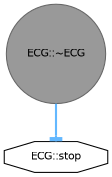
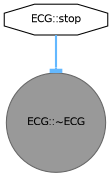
edge "ECG::~ECG" -> "ECG::stop": reversed
